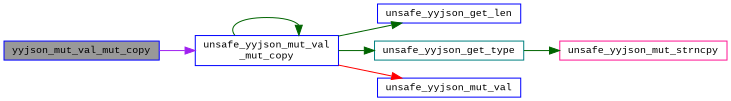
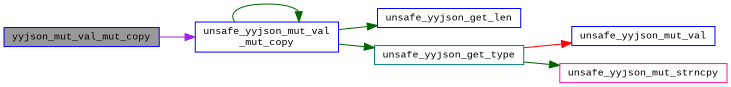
edge "unsafe_yyjson_mut_val _mut_copy" -> "unsafe_yyjson_mut_val": now "unsafe_yyjson_get_type" -> "unsafe_yyjson_mut_val"
